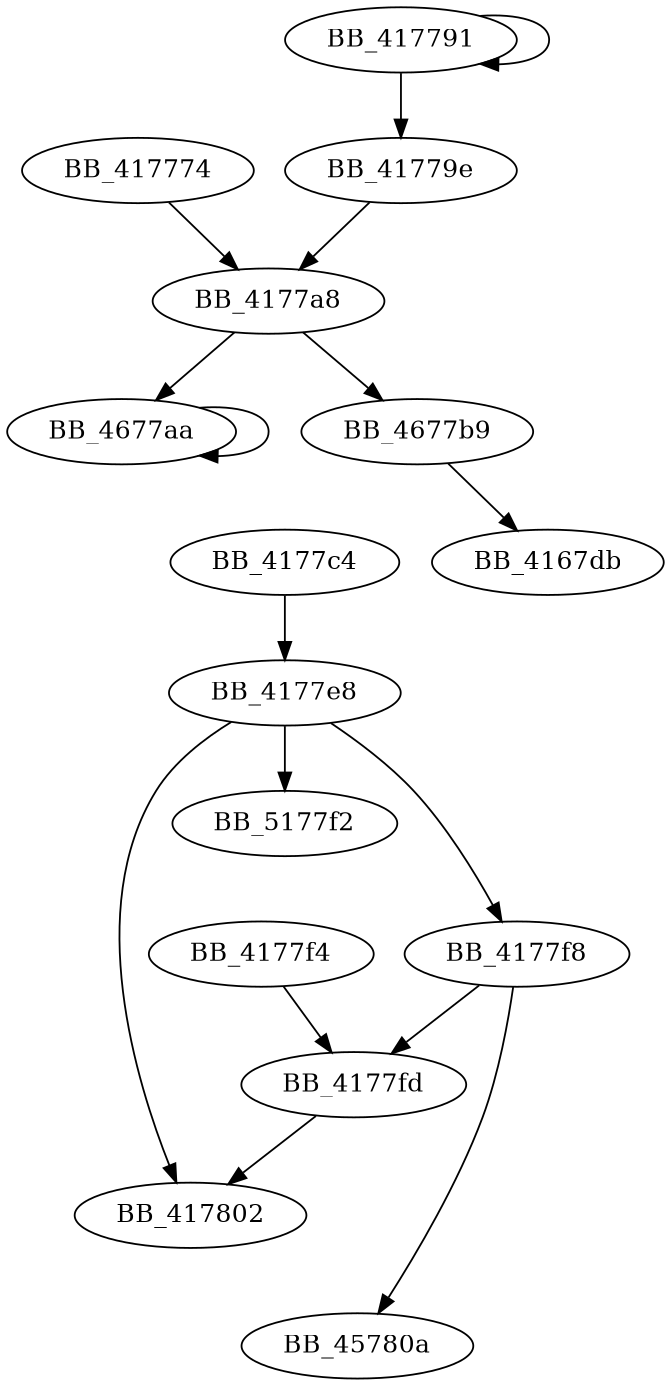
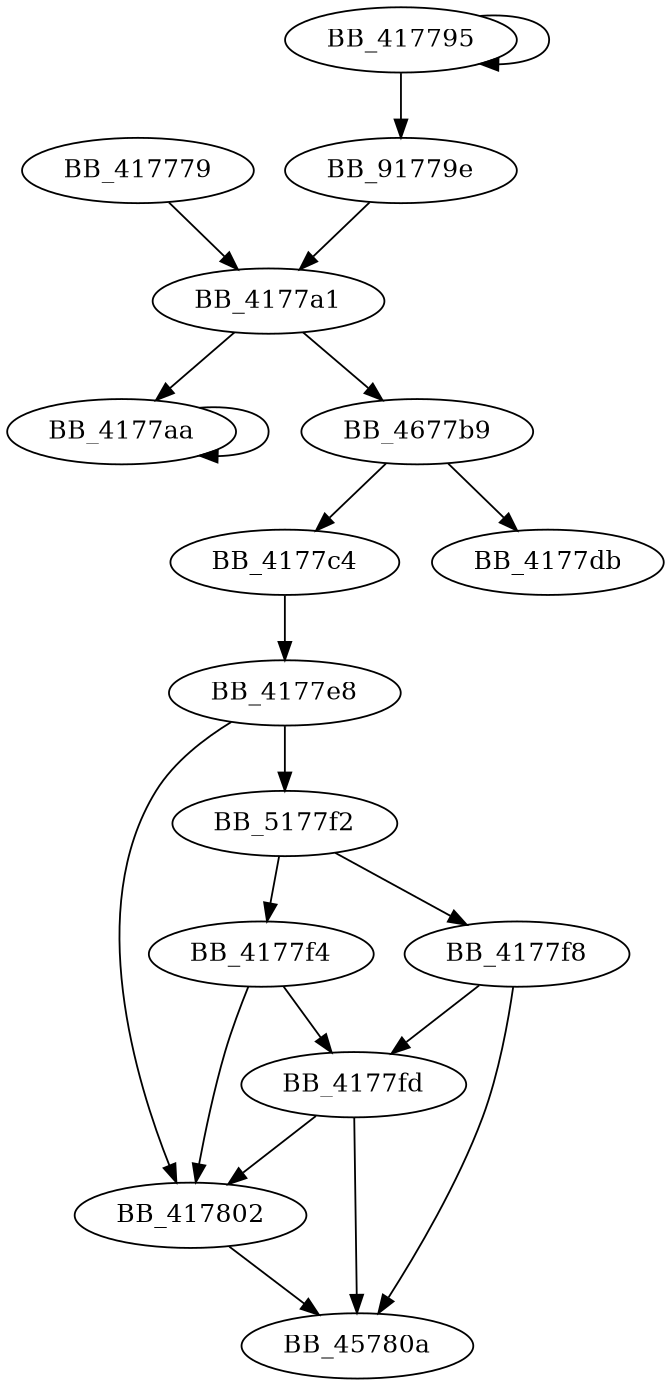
node "BB_417791": label "BB_417791" -> "BB_417795"
node "BB_417774": label "BB_417774" -> "BB_417779"
node "BB_41779e": label "BB_41779e" -> "BB_91779e"
node "BB_4177a8": label "BB_4177a8" -> "BB_4177a1"
node "BB_4677aa": label "BB_4677aa" -> "BB_4177aa"
edge "BB_4677b9" -> "BB_4177c4": added
node "BB_4167db": label "BB_4167db" -> "BB_4177db"
edge "BB_4177e8" -> "BB_4177f8": now "BB_5177f2" -> "BB_4177f8"
edge "BB_5177f2" -> "BB_4177f4": added
edge "BB_4177f4" -> "BB_417802": added
edge "BB_4177fd" -> "BB_45780a": added
edge "BB_417802" -> "BB_45780a": added
